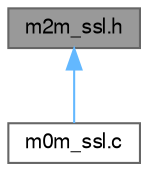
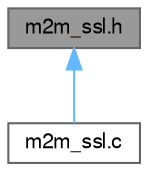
node "m0m_ssl.c": label "m0m_ssl.c" -> "m2m_ssl.c"
